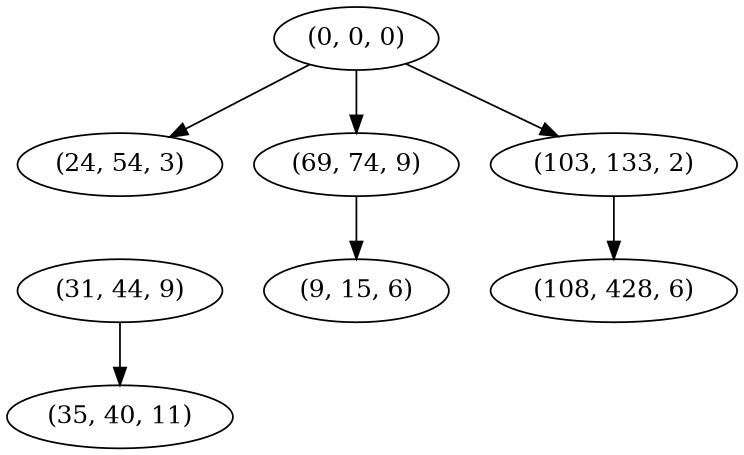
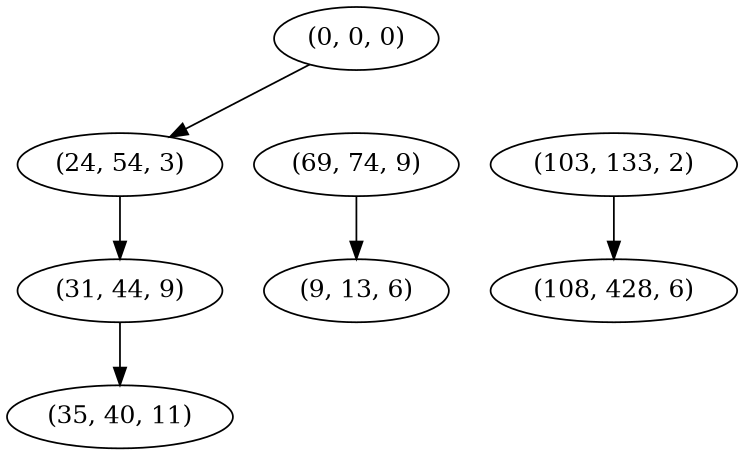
edge "(0, 0, 0)" -> "(69, 74, 9)": removed
edge "(0, 0, 0)" -> "(103, 133, 2)": removed
edge "(24, 54, 3)" -> "(31, 44, 9)": added
node "(9, 15, 6)": label "(9, 15, 6)" -> "(9, 13, 6)"
